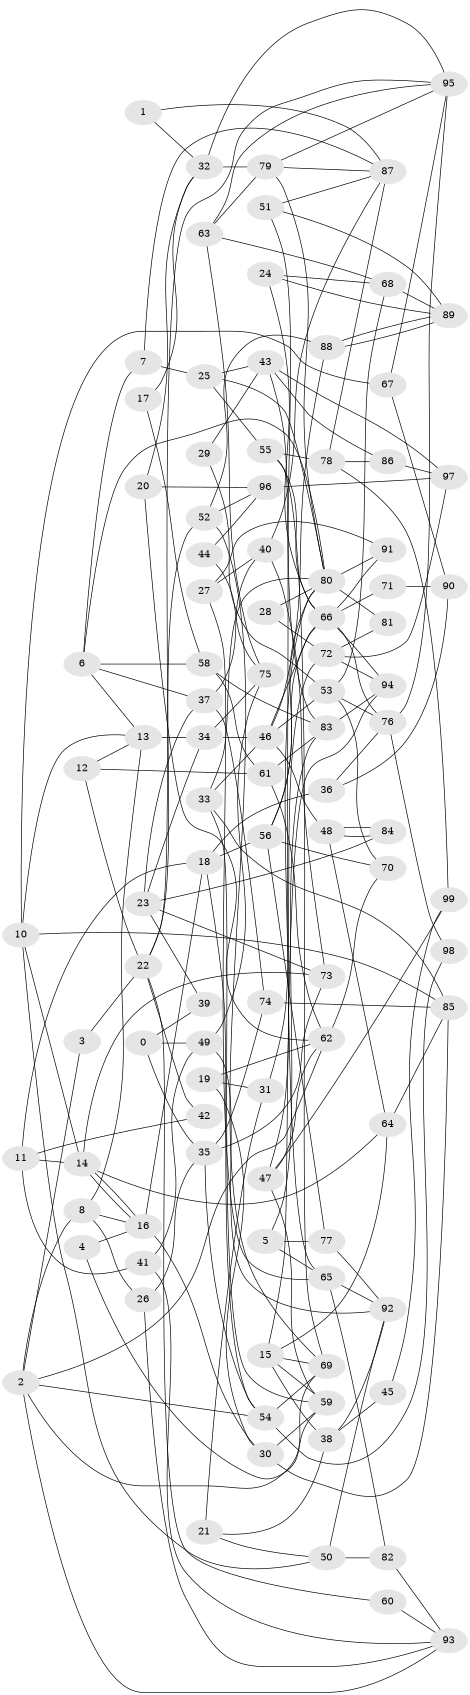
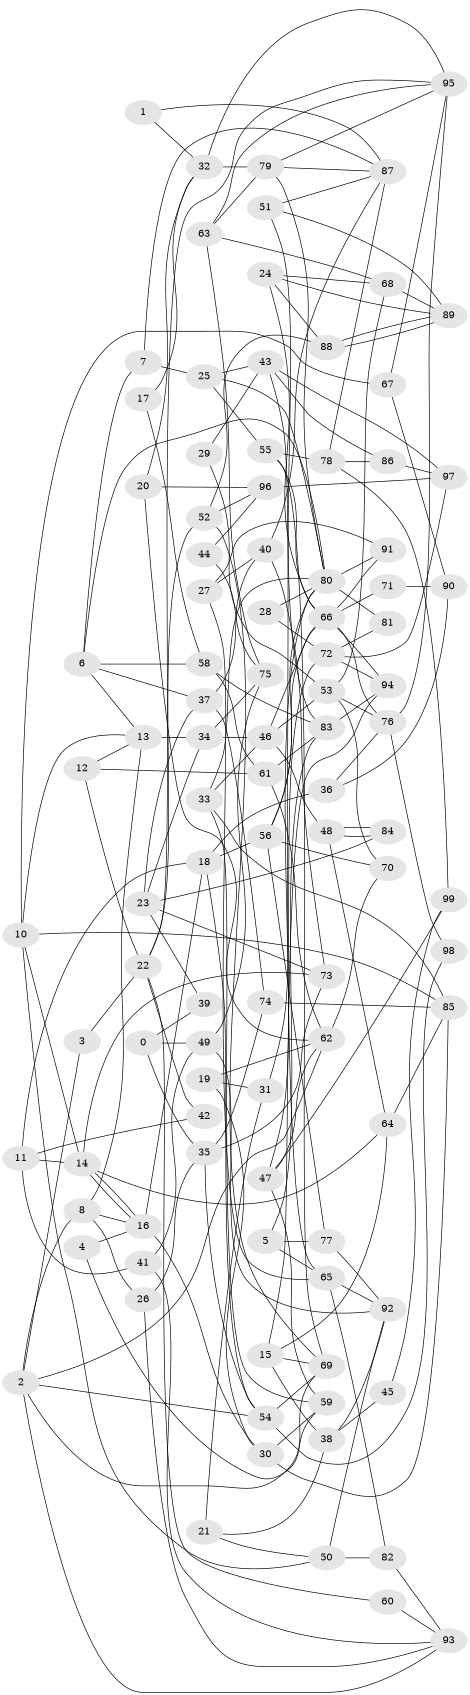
edge "88" -- "46": now "88" -- "24"
edge "15" -- "59": removed
